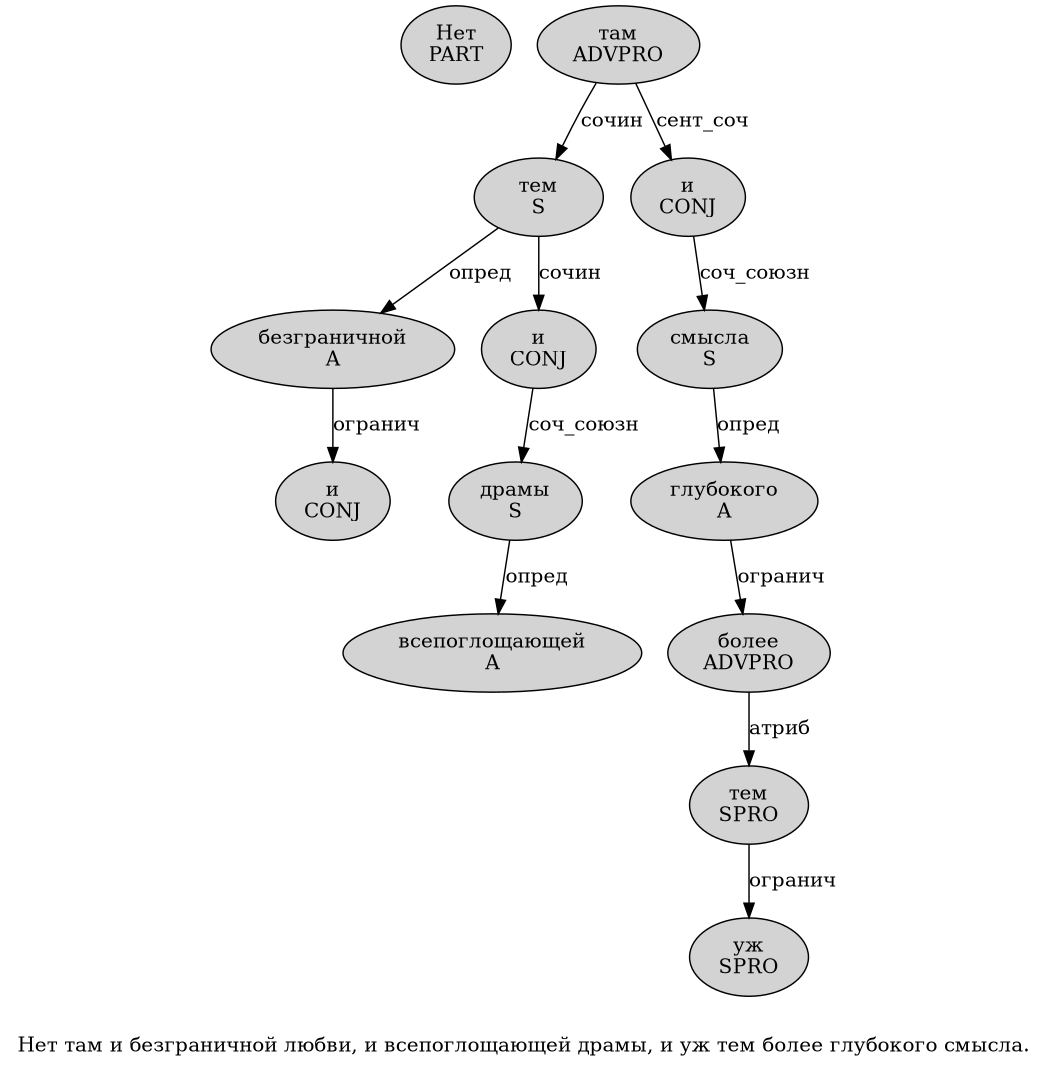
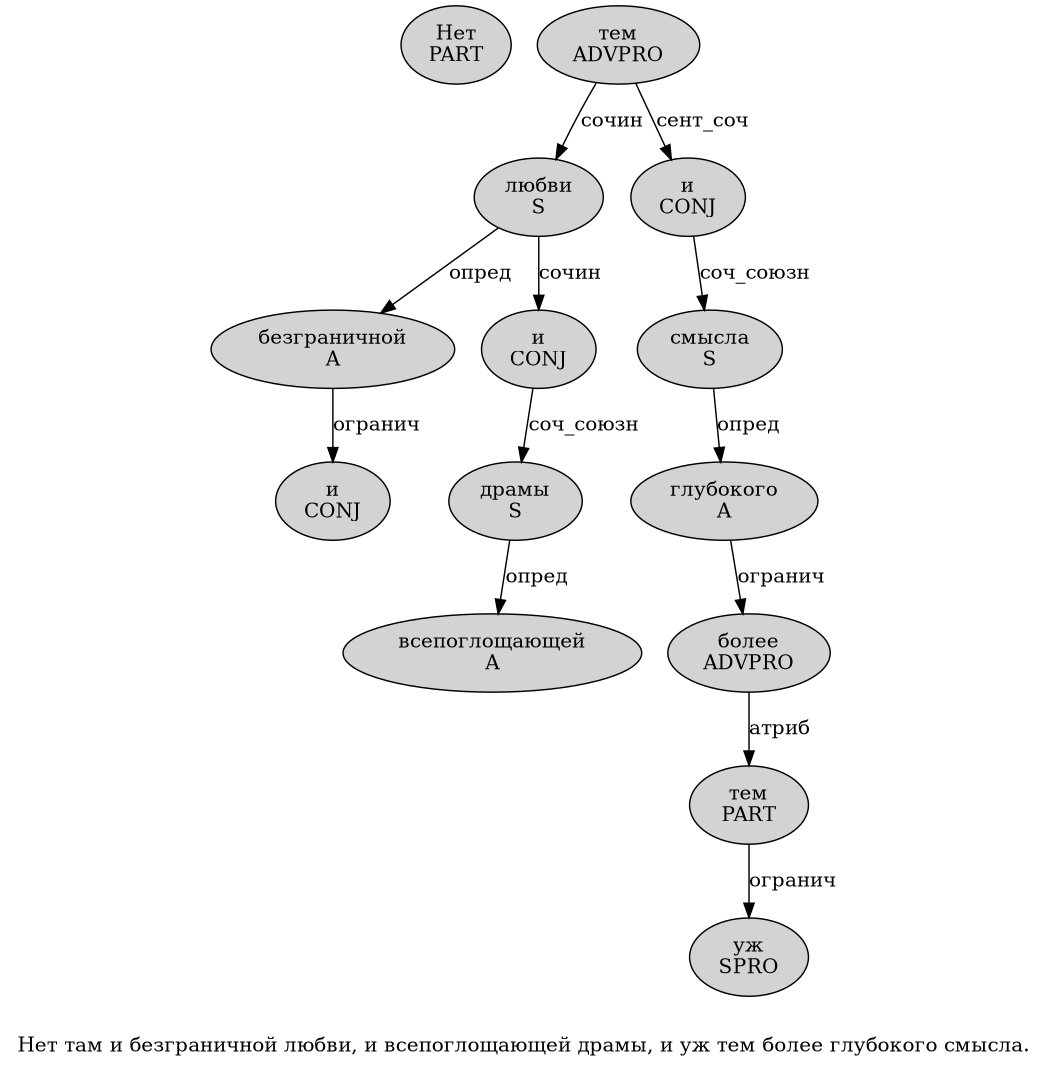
node "там ADVPRO": label "там ADVPRO" -> "тем ADVPRO"
node "тем S": label "тем S" -> "любви S"
node "тем SPRO": label "тем SPRO" -> "тем PART"
